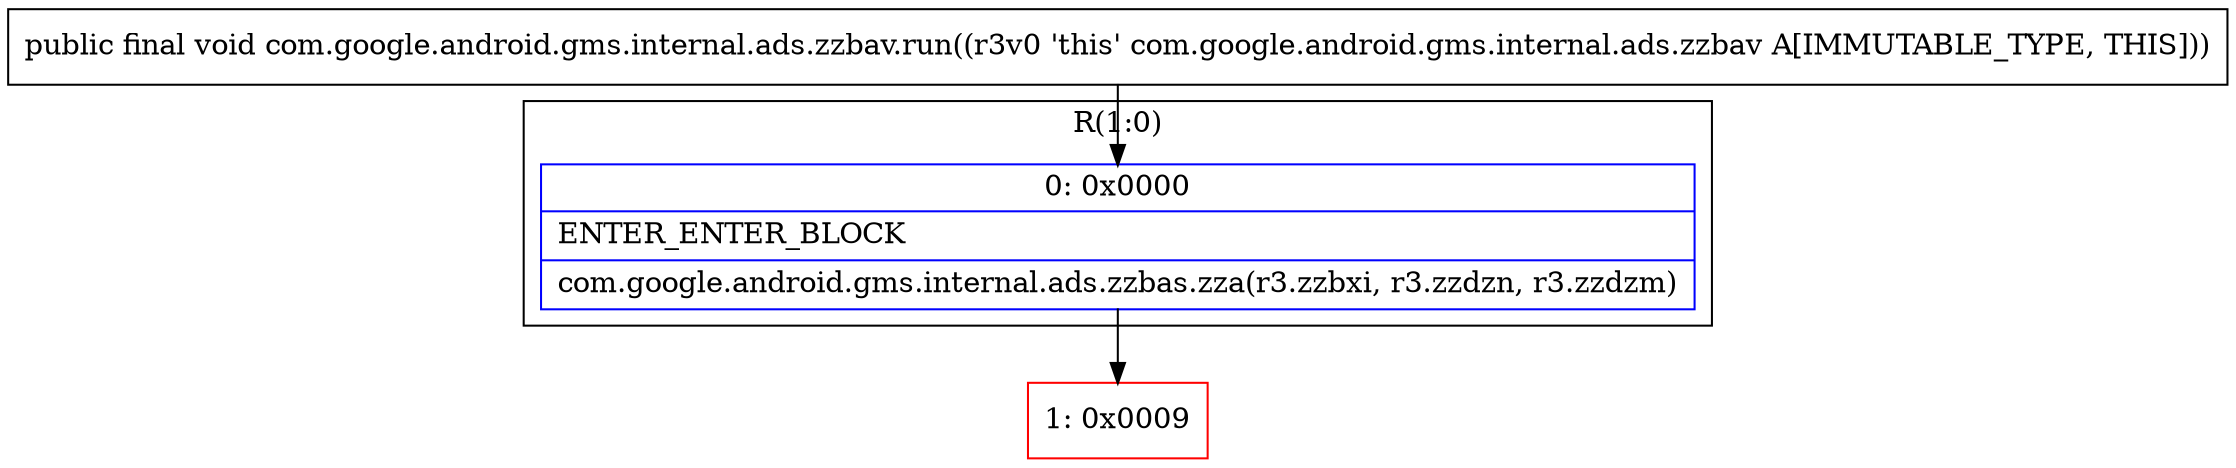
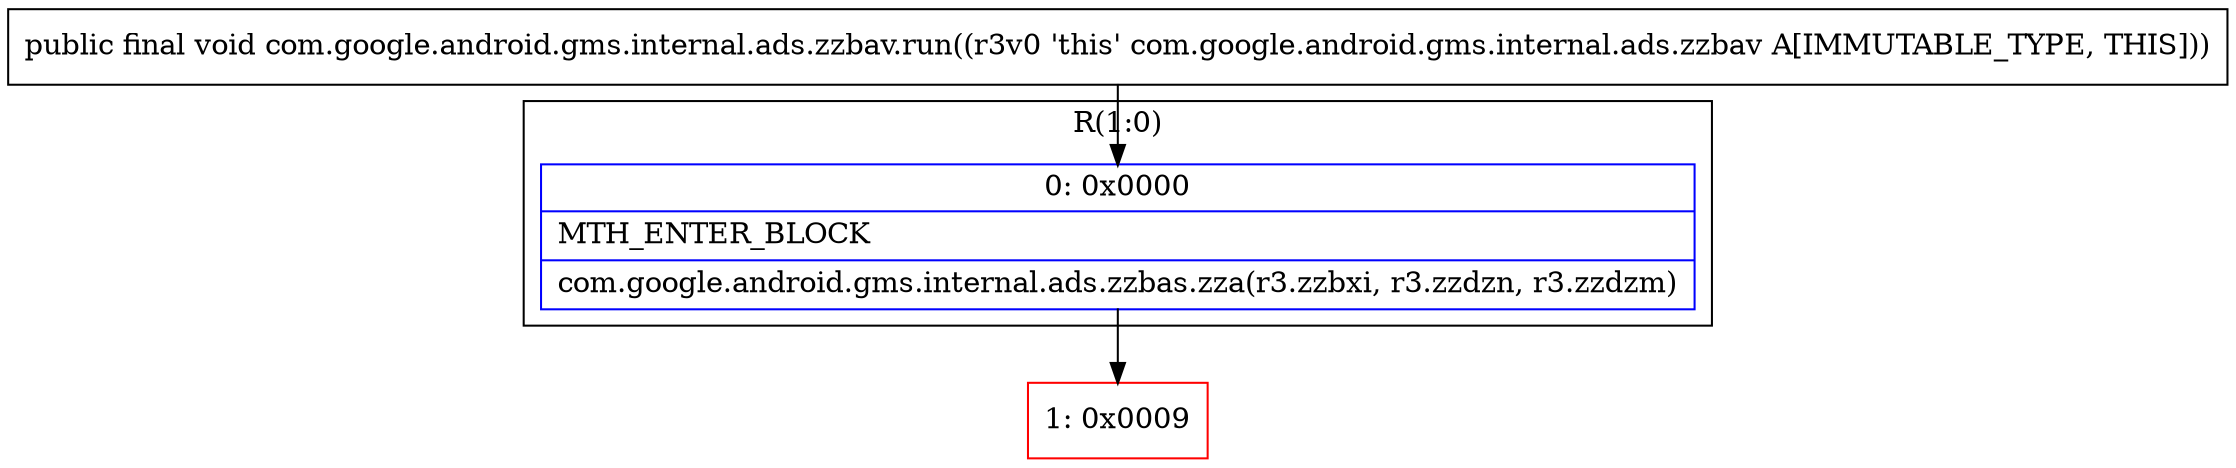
node "0: 0x0000": text "ENTER_ENTER_BLOCK" -> "MTH_ENTER_BLOCK"
